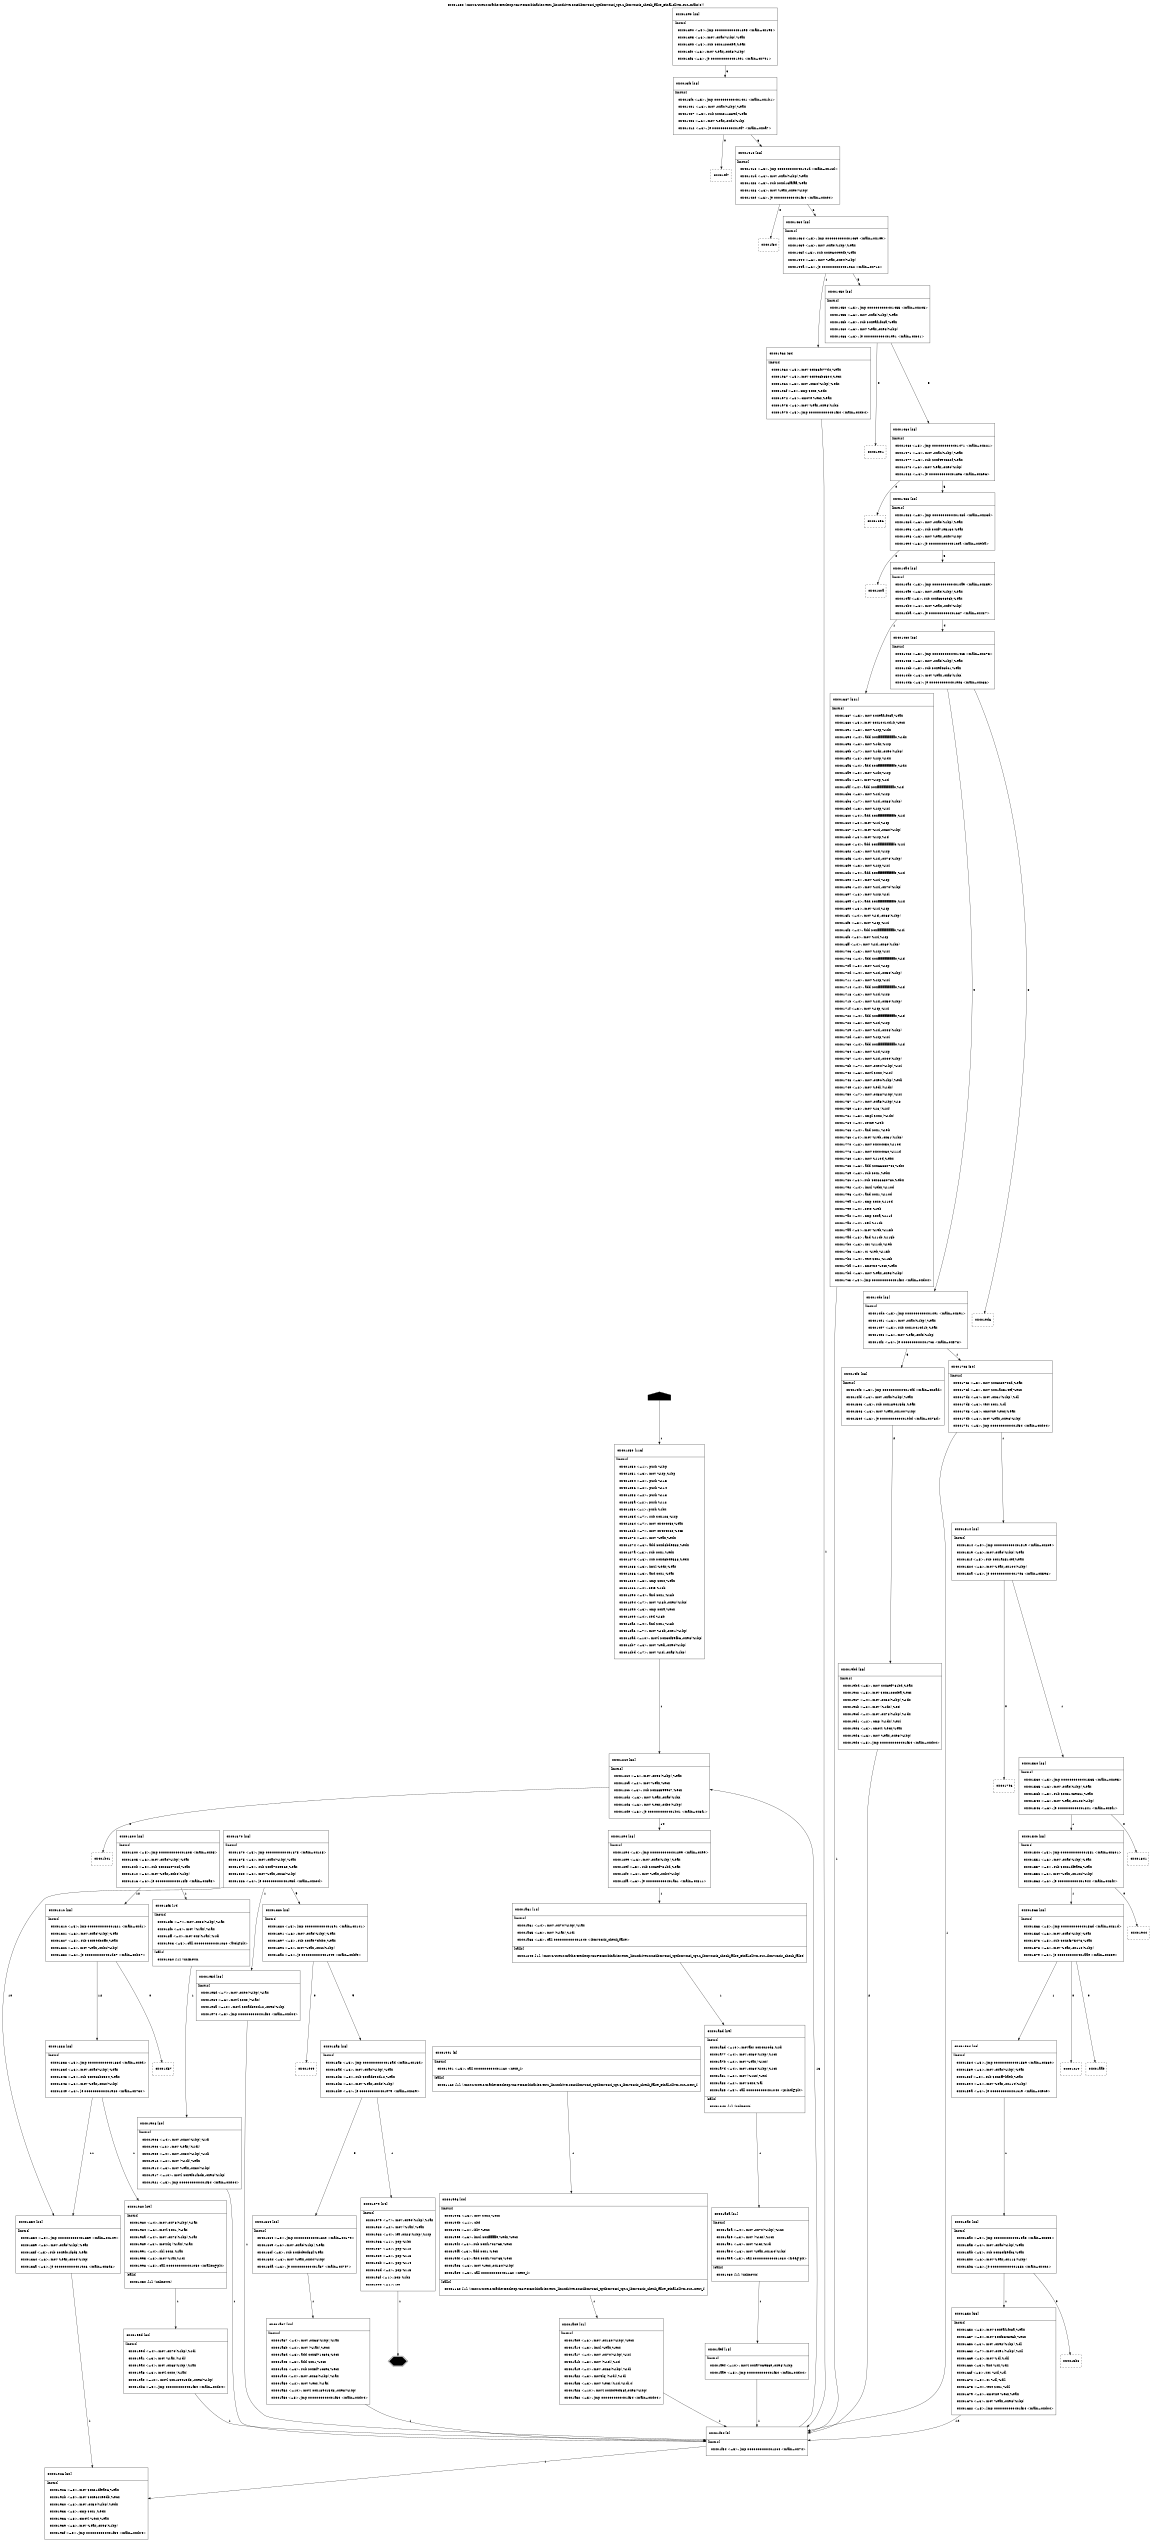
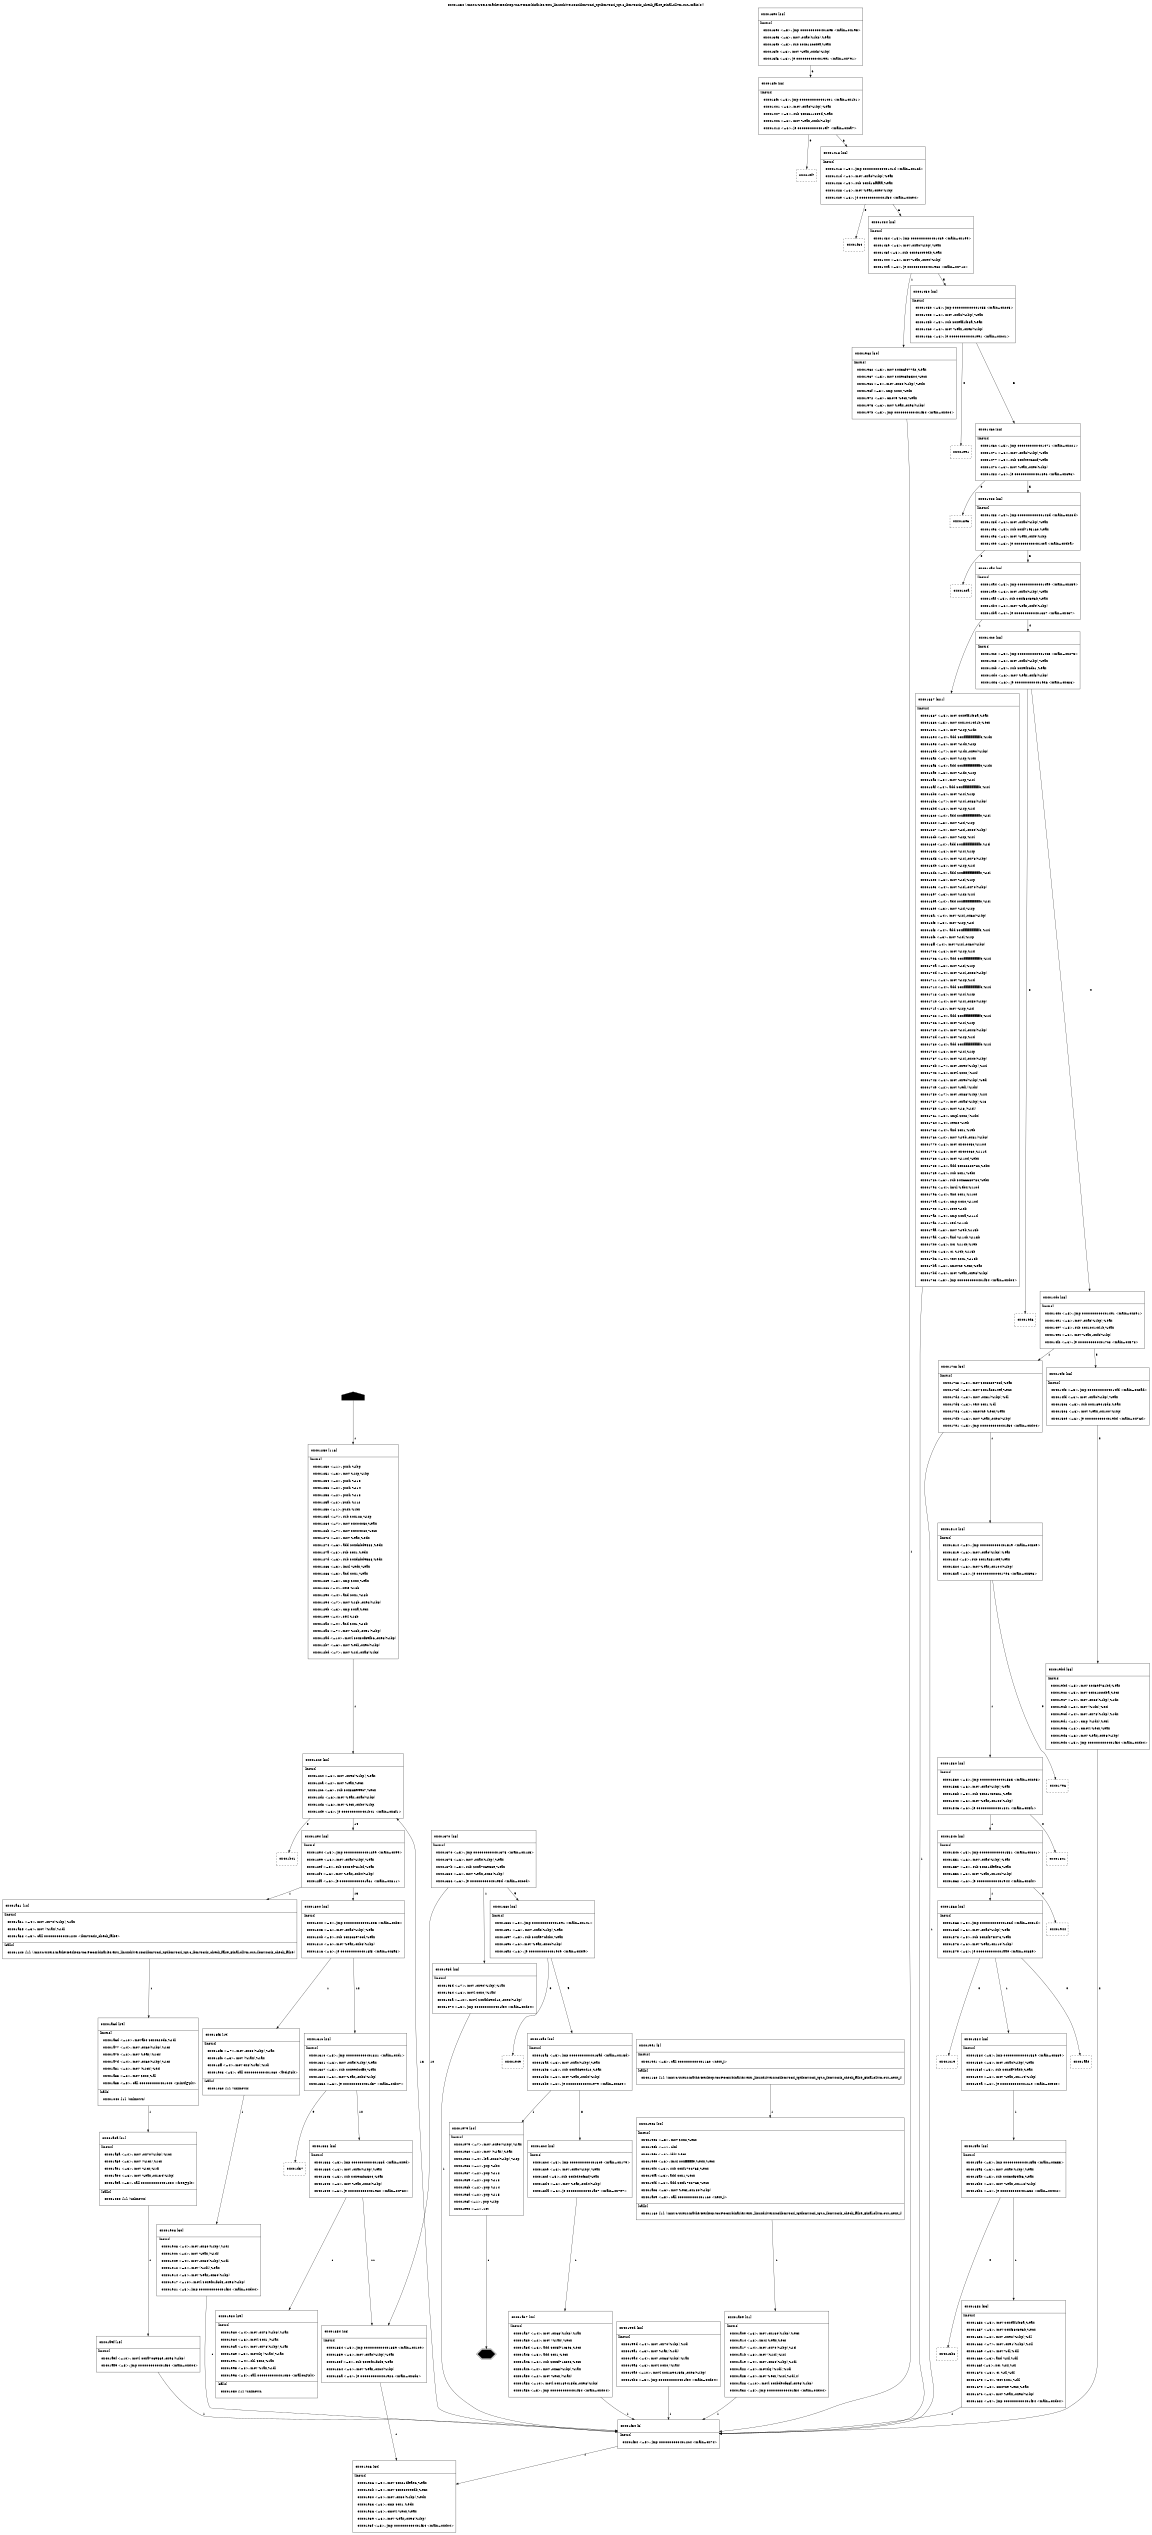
edge "0x4012e4 [28]" -> "0x401300 [28]": added, label "13"
edge "0x401980 [29]" -> "0x40199d [32]": removed, label "1"
edge "0x401652 [53]" -> "0x401f54 [5]": label " 12" -> " 1"
